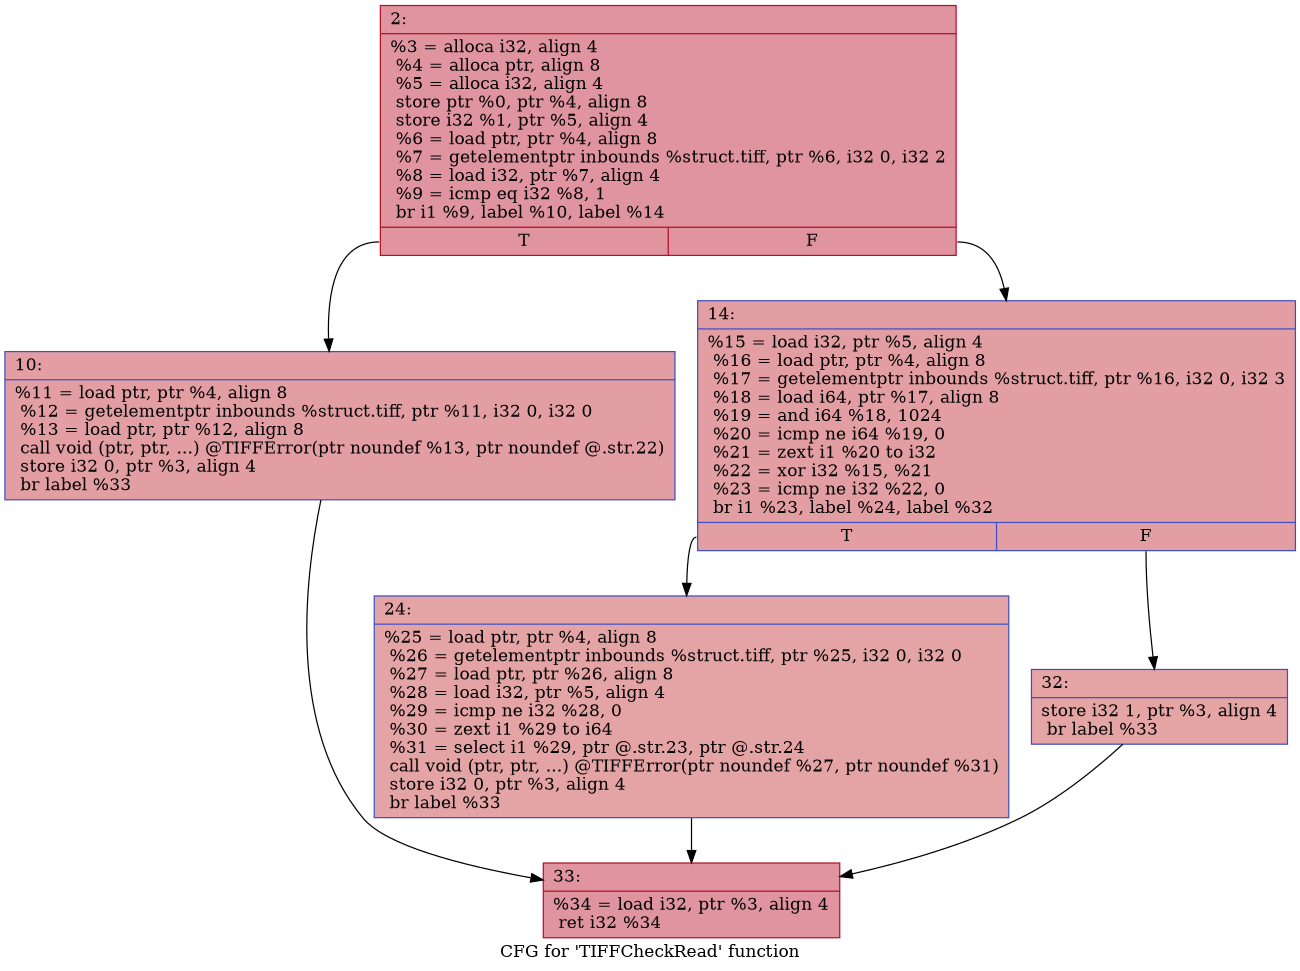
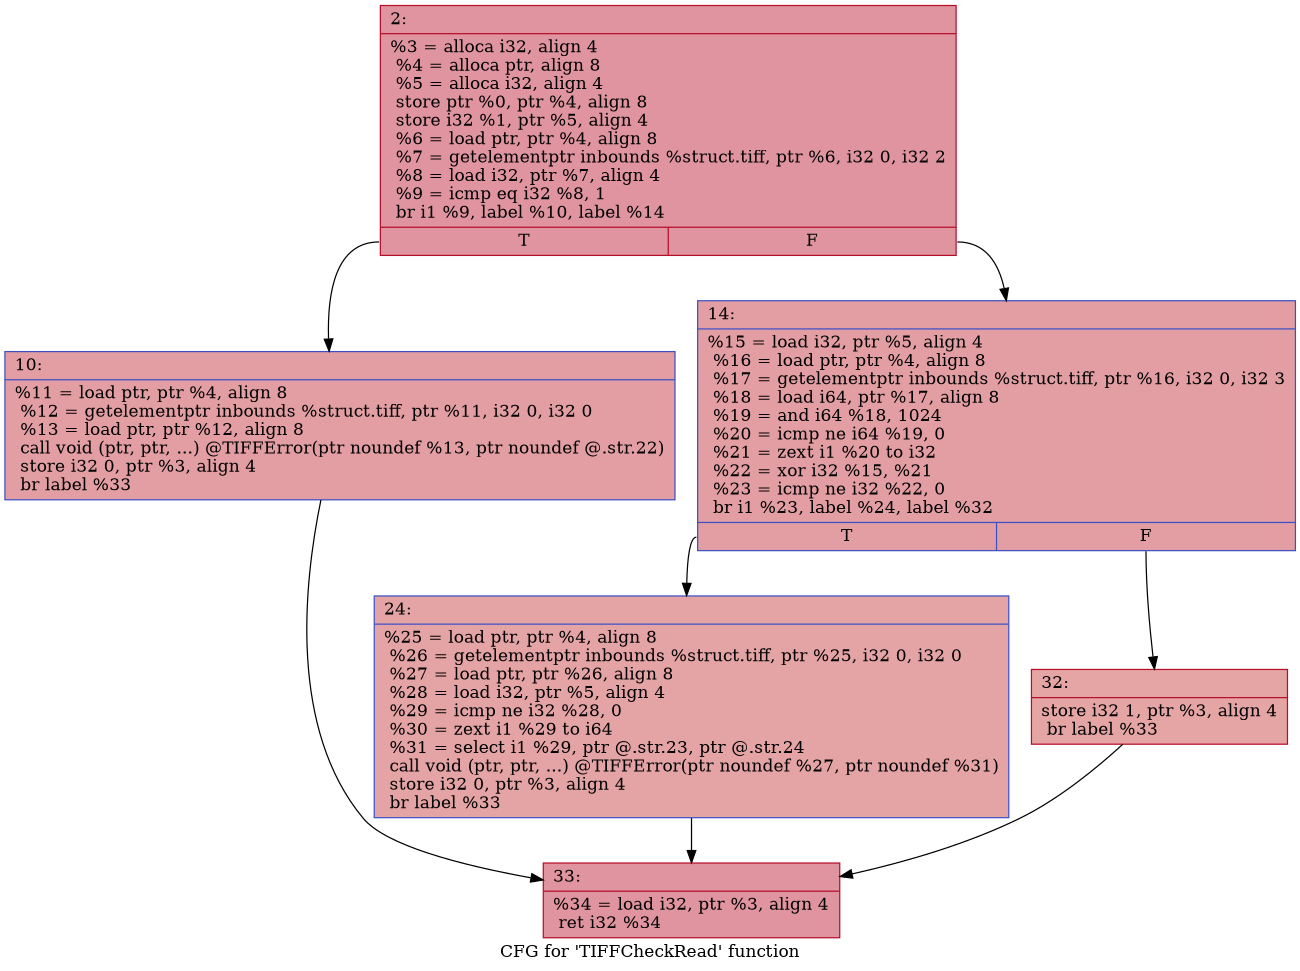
node "32:": color #3d50c3ff -> #b70d28ff
